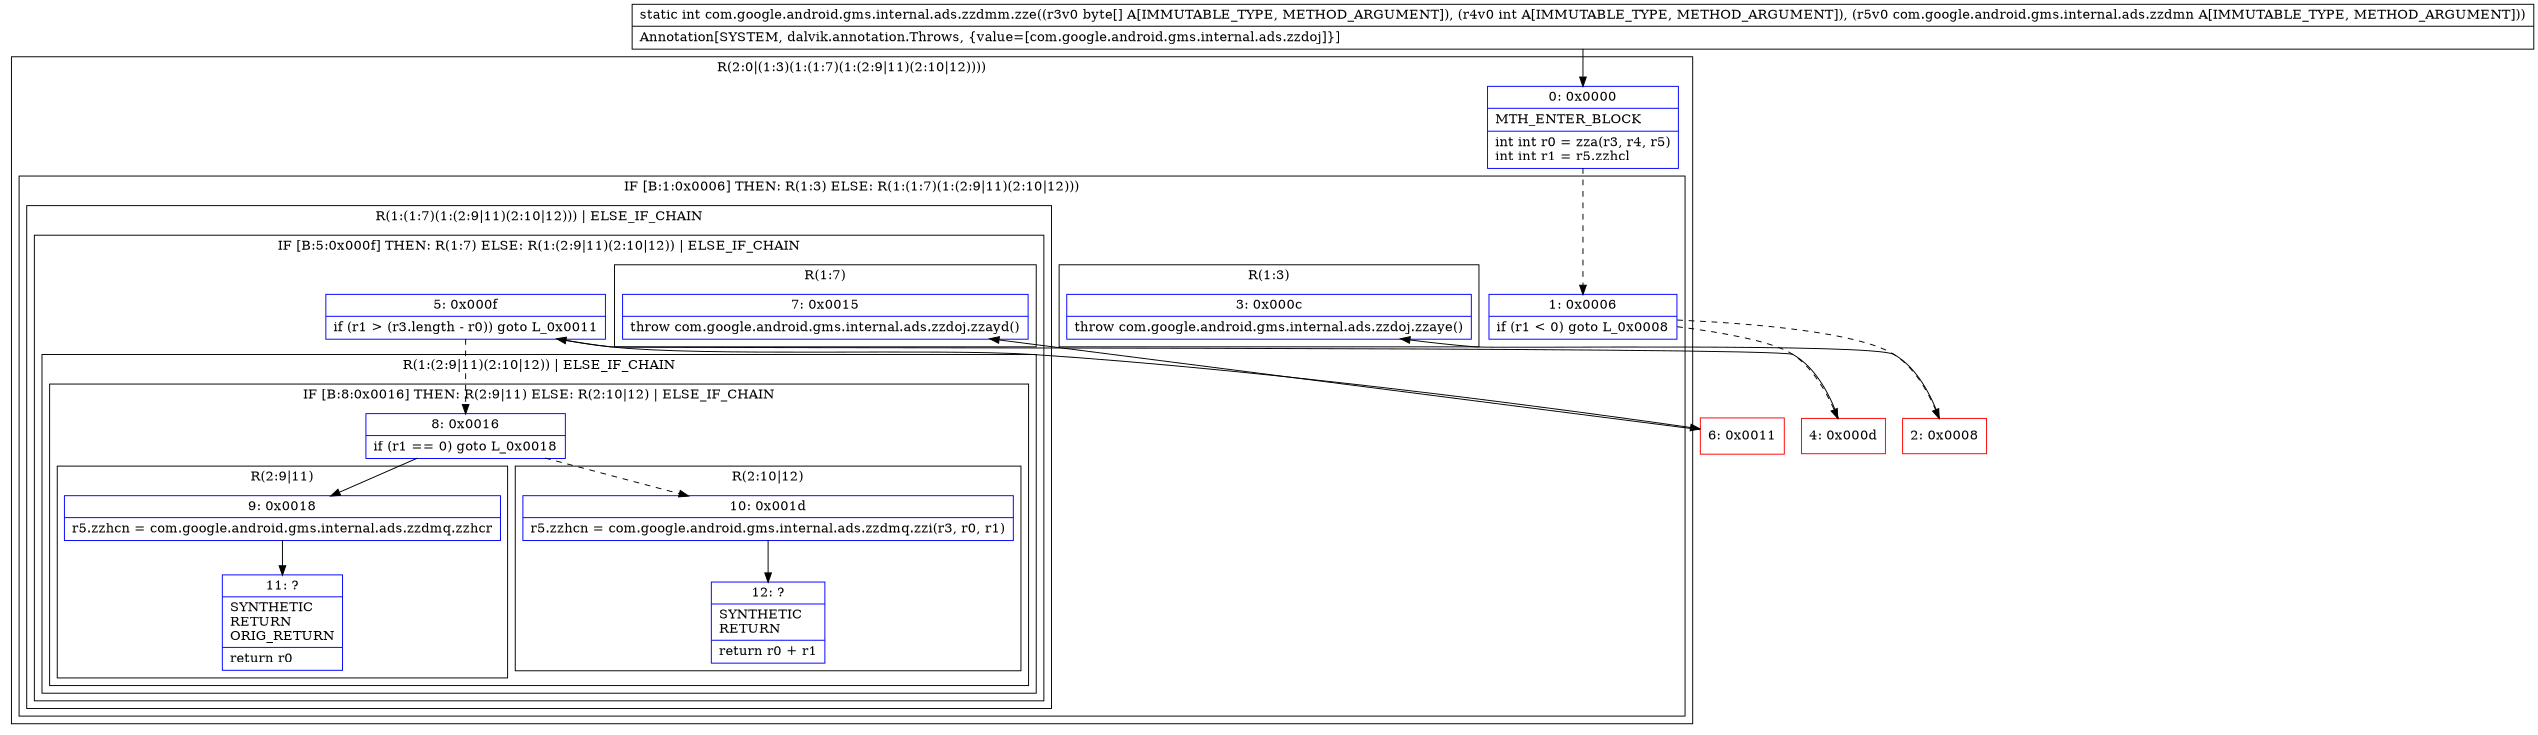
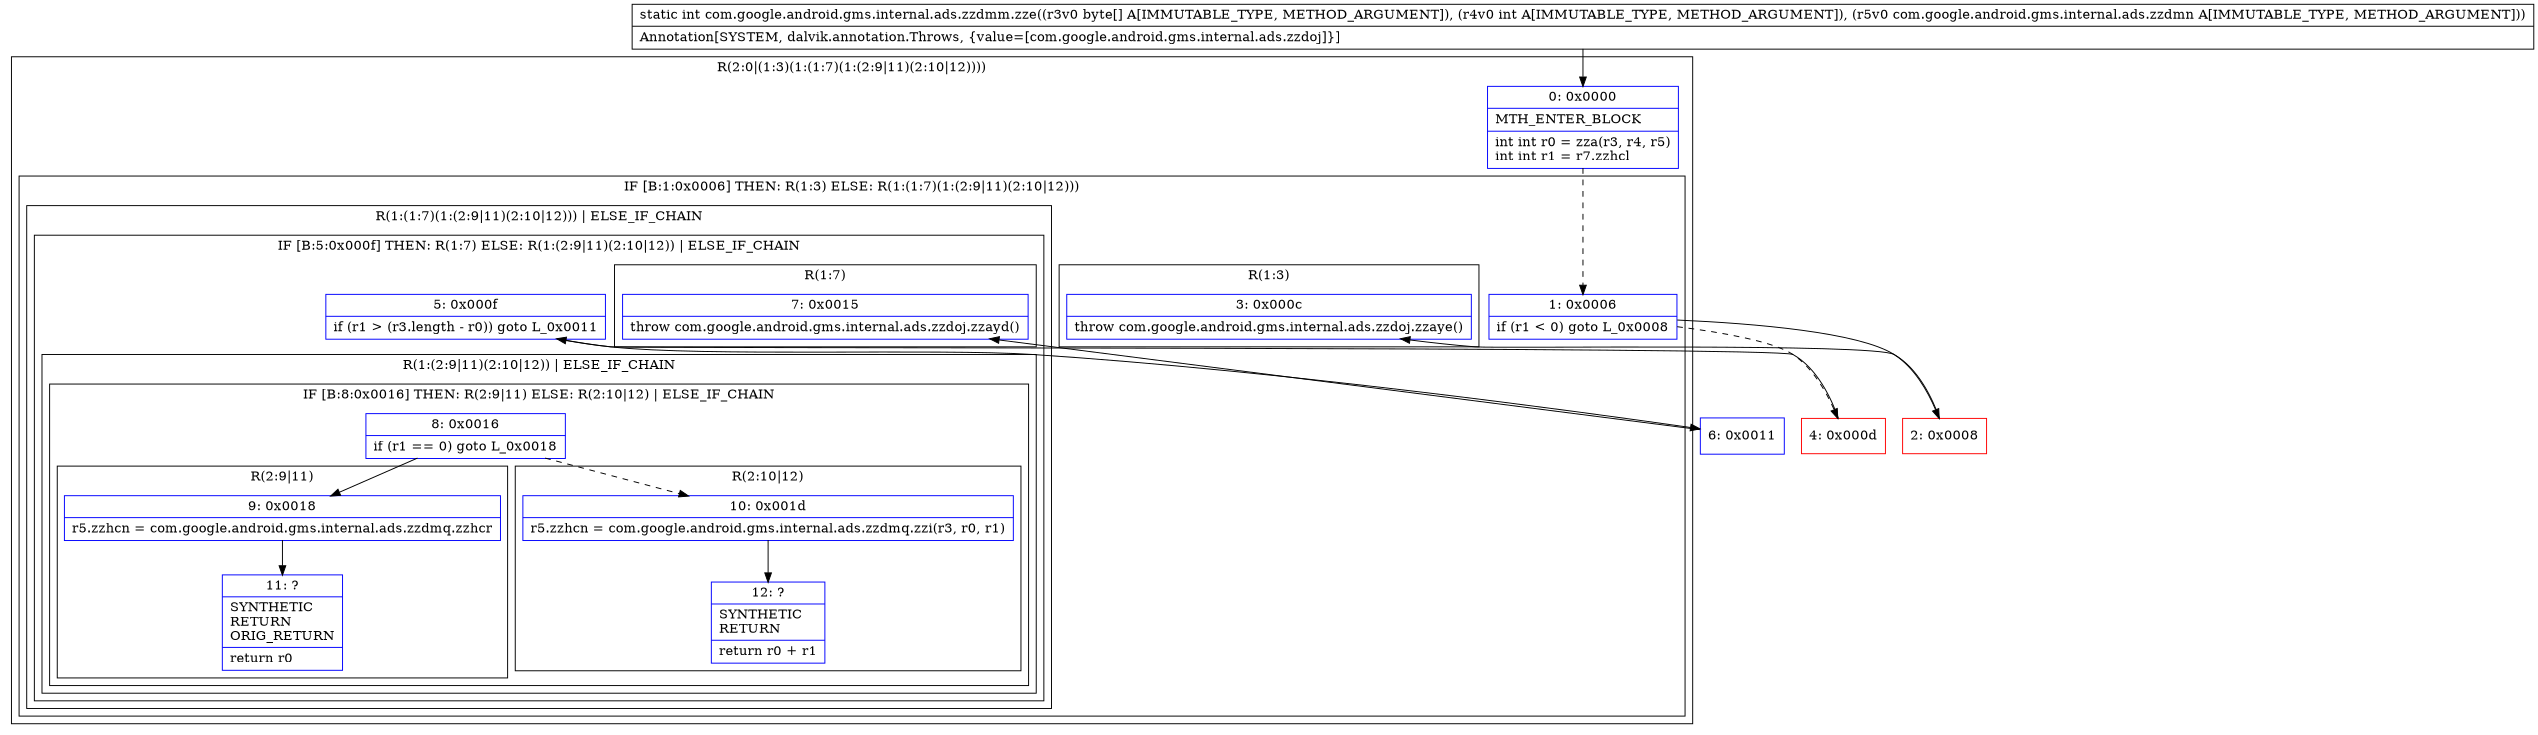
node "0: 0x0000": text "int int r1 = r5.zzhcl" -> "int int r1 = r7.zzhcl"
edge "1: 0x0006" -> "2: 0x0008": style dashed -> solid
edge "5: 0x000f" -> "8: 0x0016": removed
node "6: 0x0011": color red -> blue
